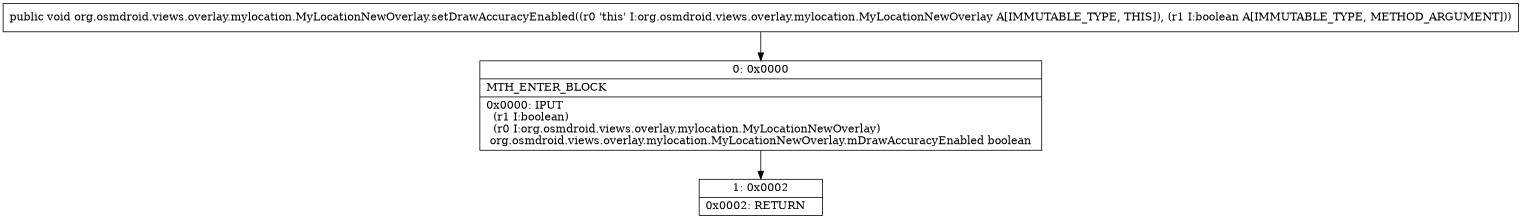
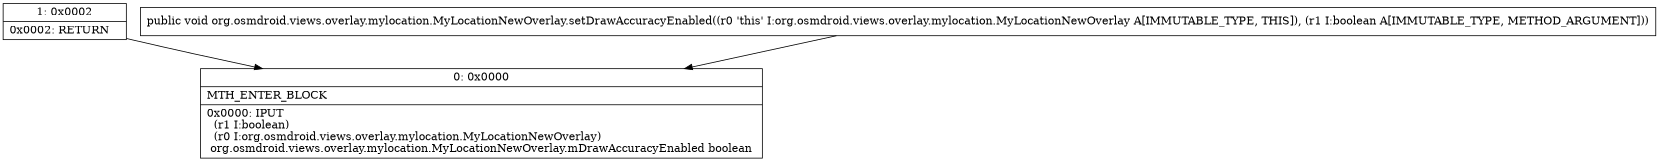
edge "0: 0x0000" -> "1: 0x0002": reversed
